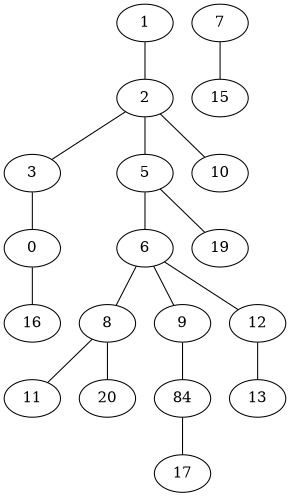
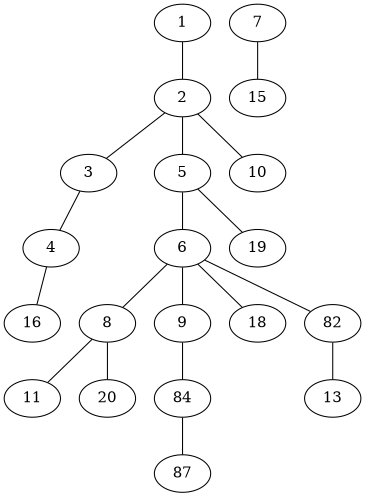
node "0": label "0" -> "4"
node "18": added
node "12": label "12" -> "82"
node "17": label "17" -> "87"
